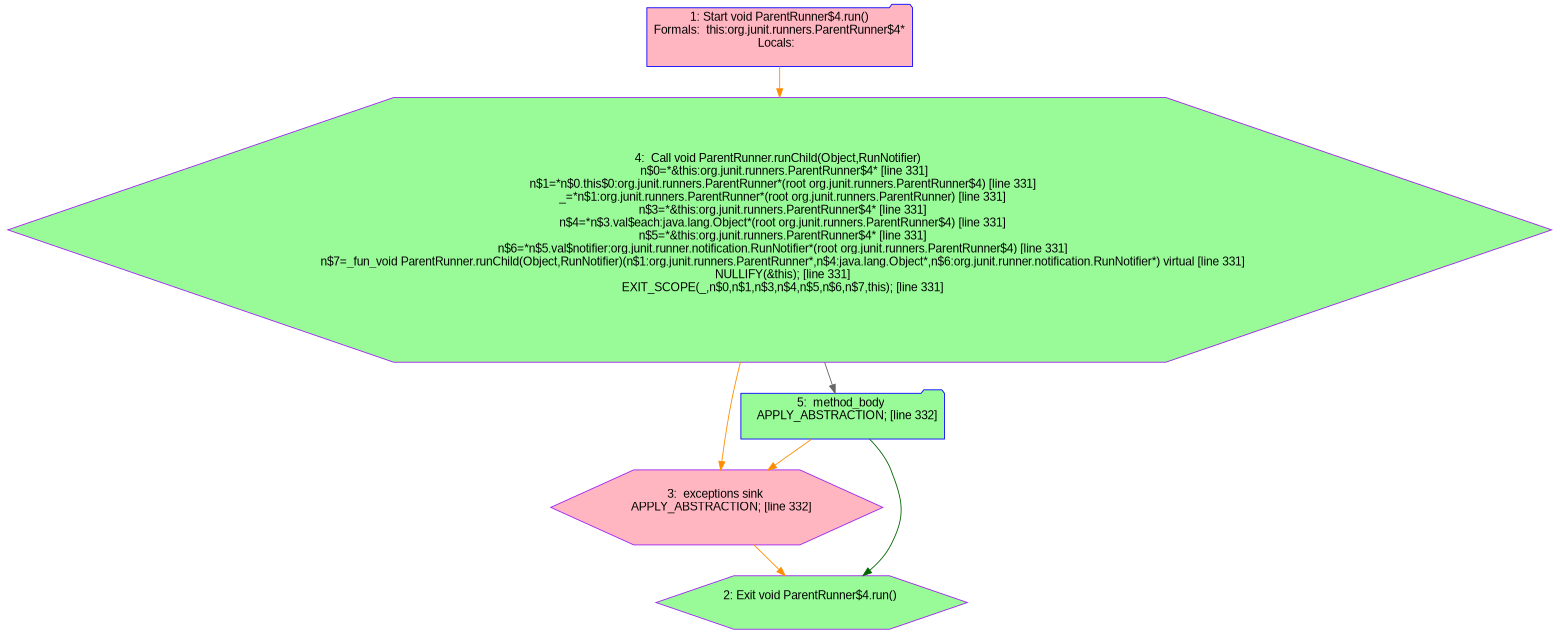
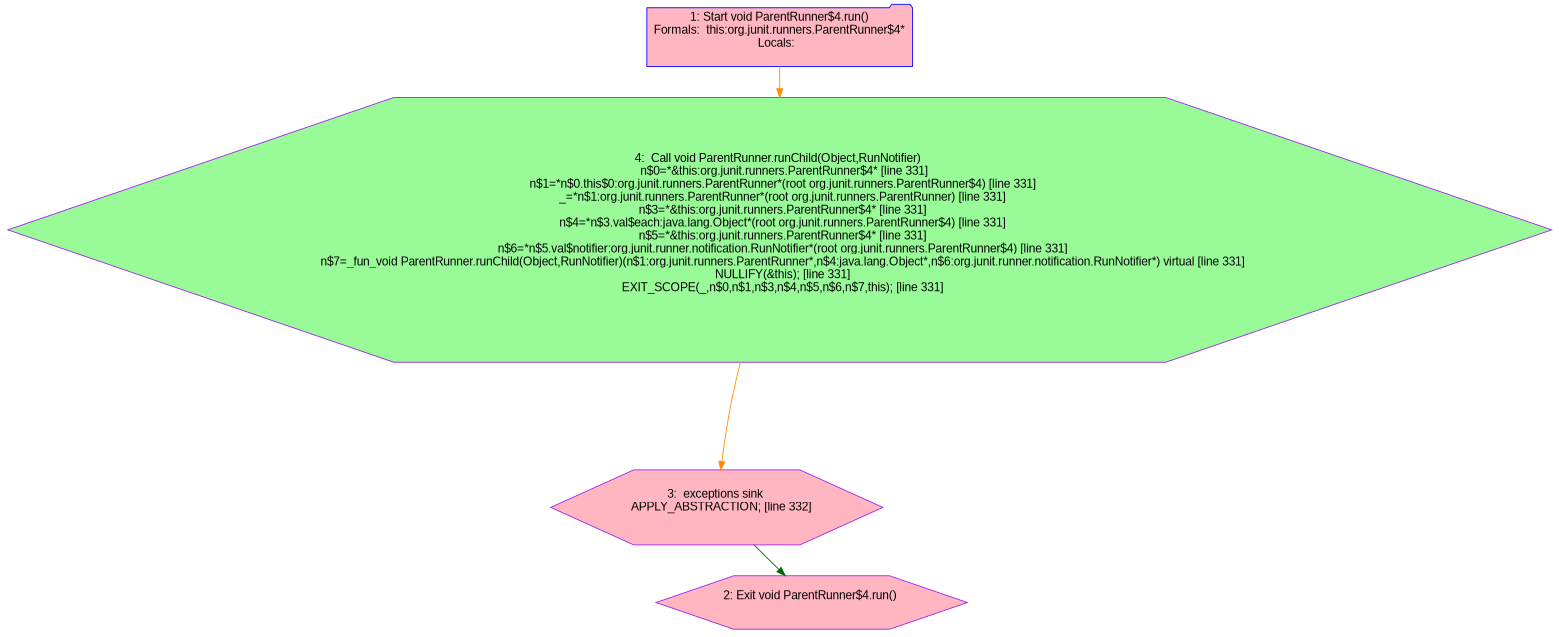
node "5:  method_body APPLY_ABSTRACTION; [line 332]": removed
edge "3:  exceptions sink APPLY_ABSTRACTION; [line 332]" -> "2: Exit void ParentRunner$4.run()": color darkorange -> darkgreen
node "2: Exit void ParentRunner$4.run()": fillcolor palegreen -> lightpink
